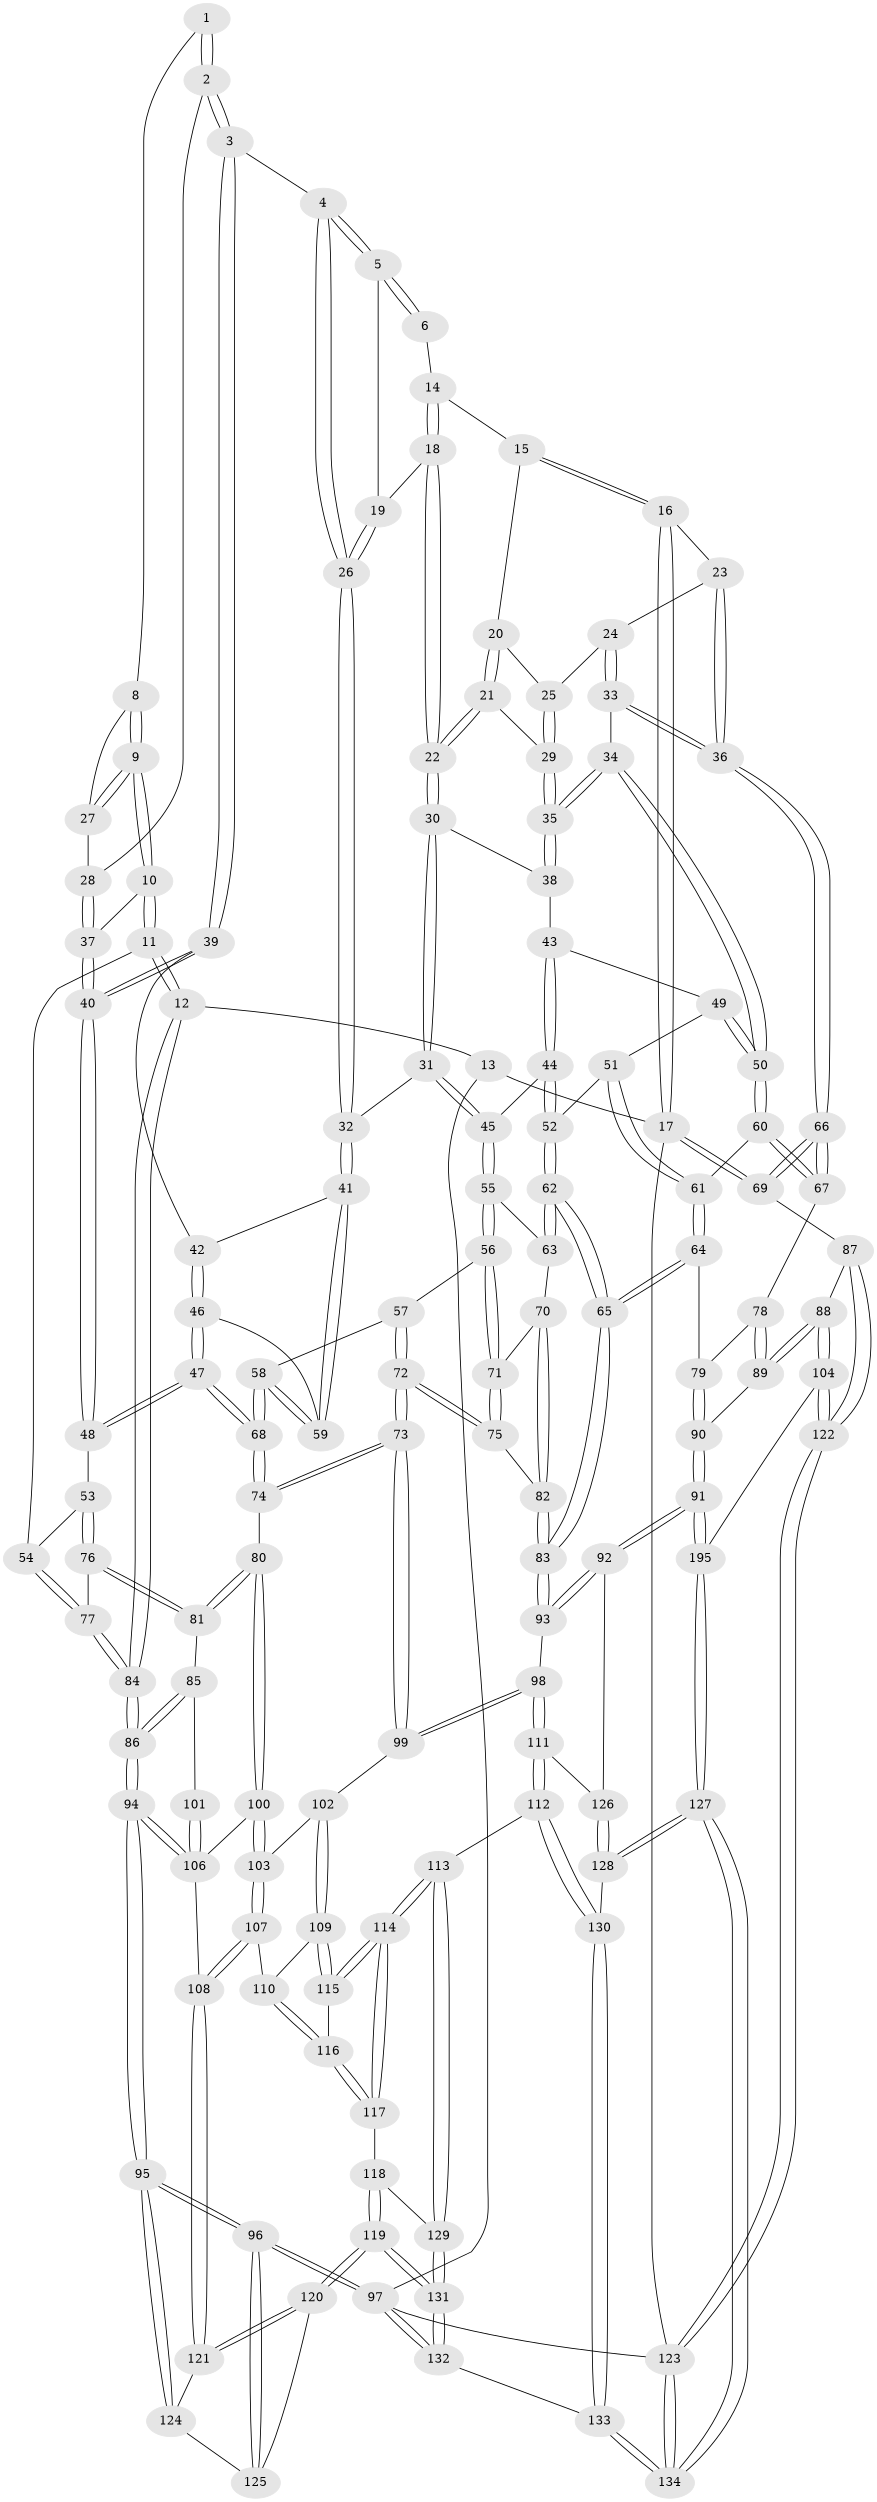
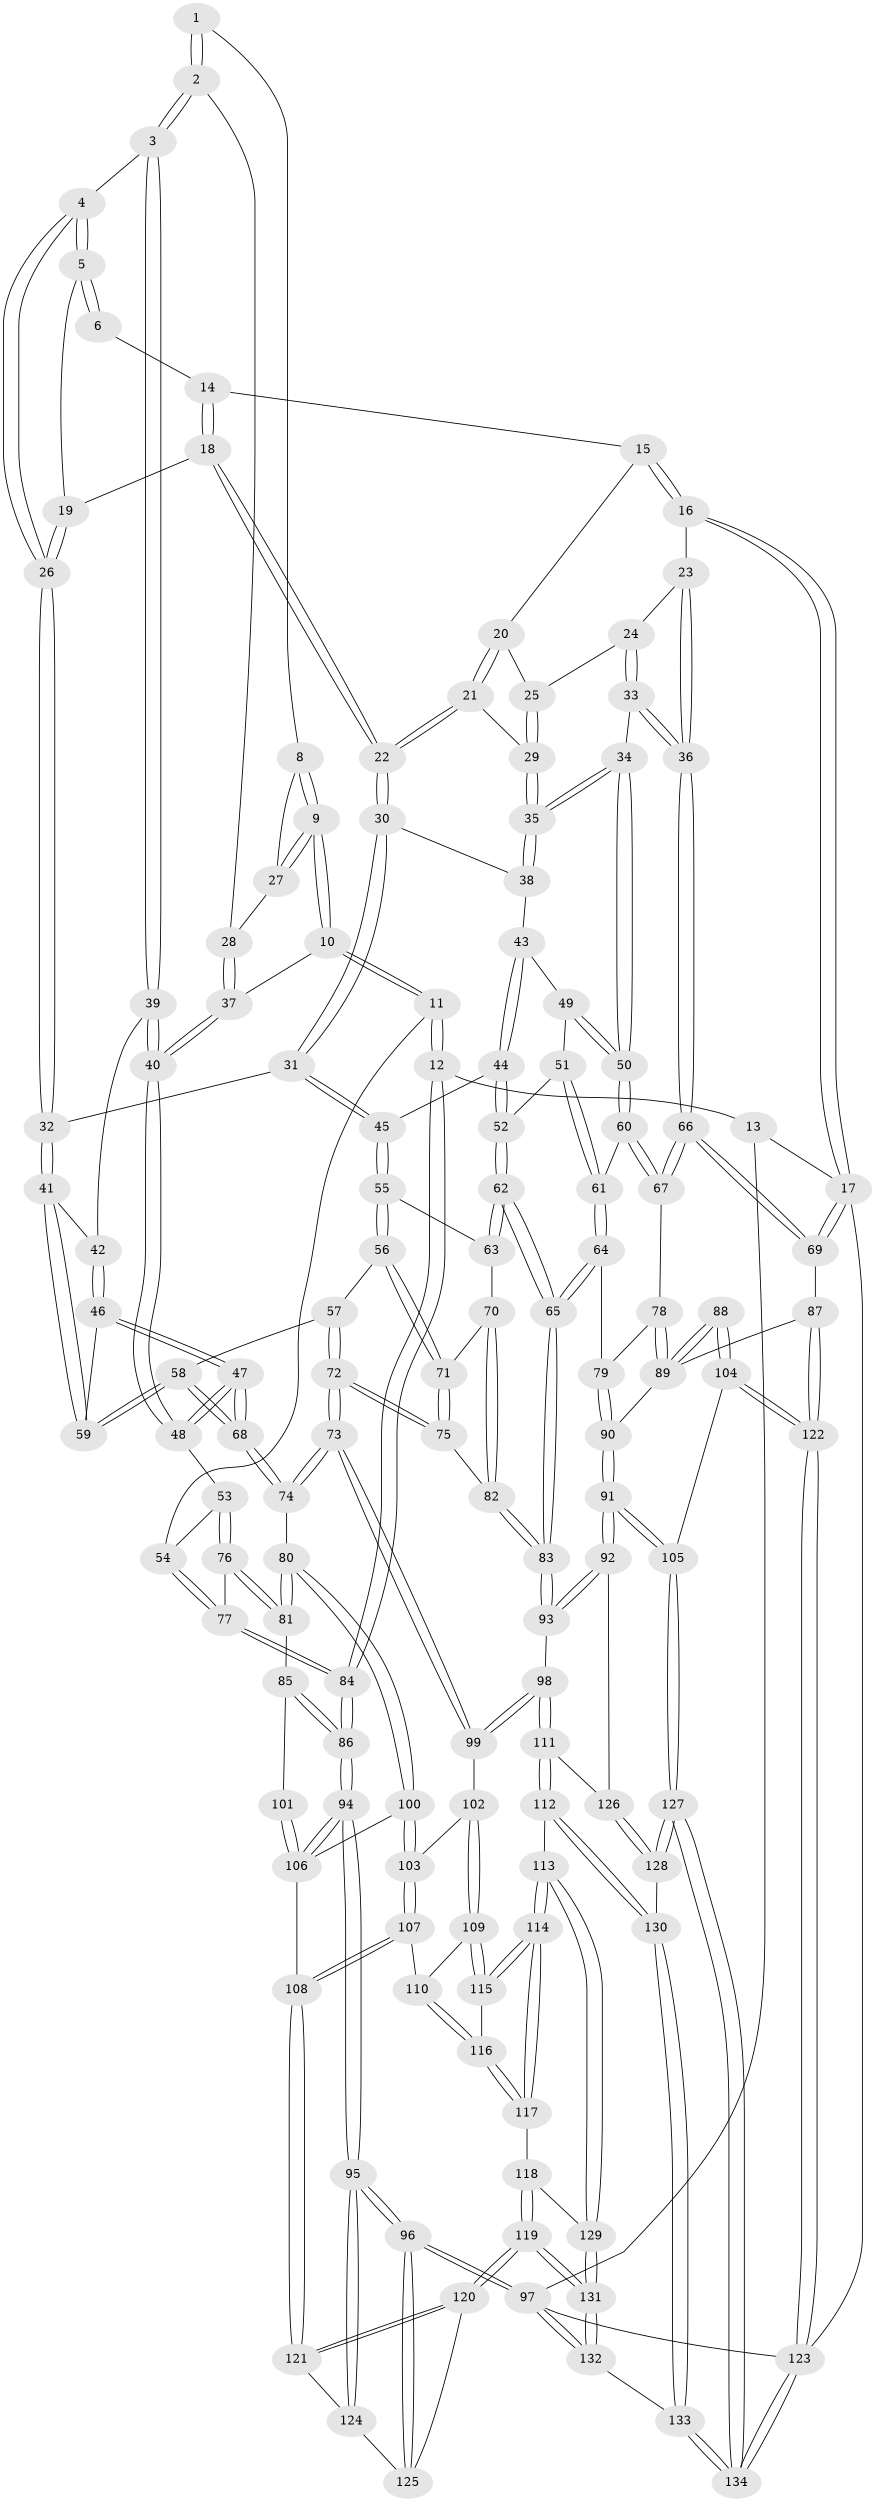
edge "87" -- "88": now "87" -- "89"
node "195": label "195" -> "105"
